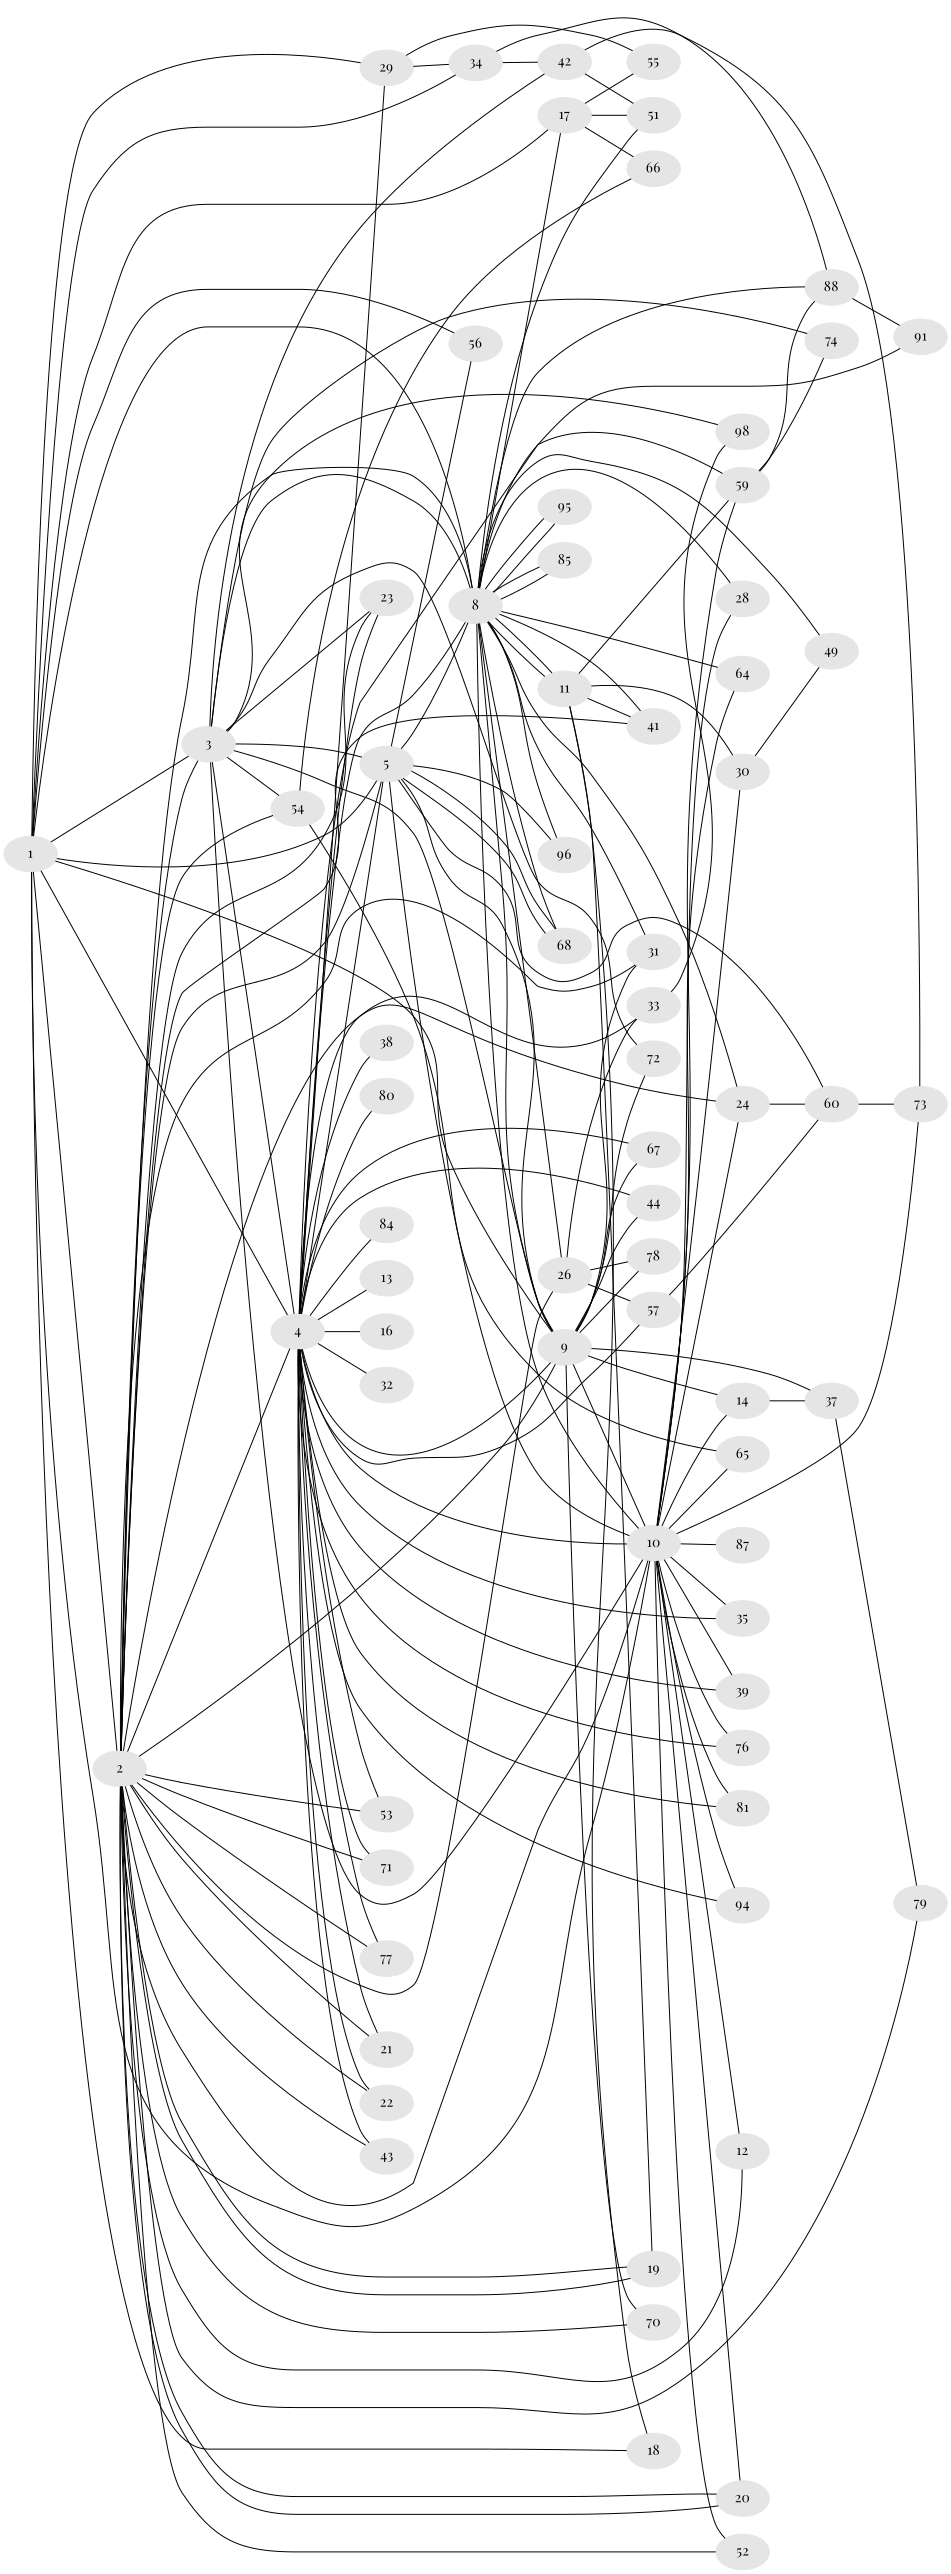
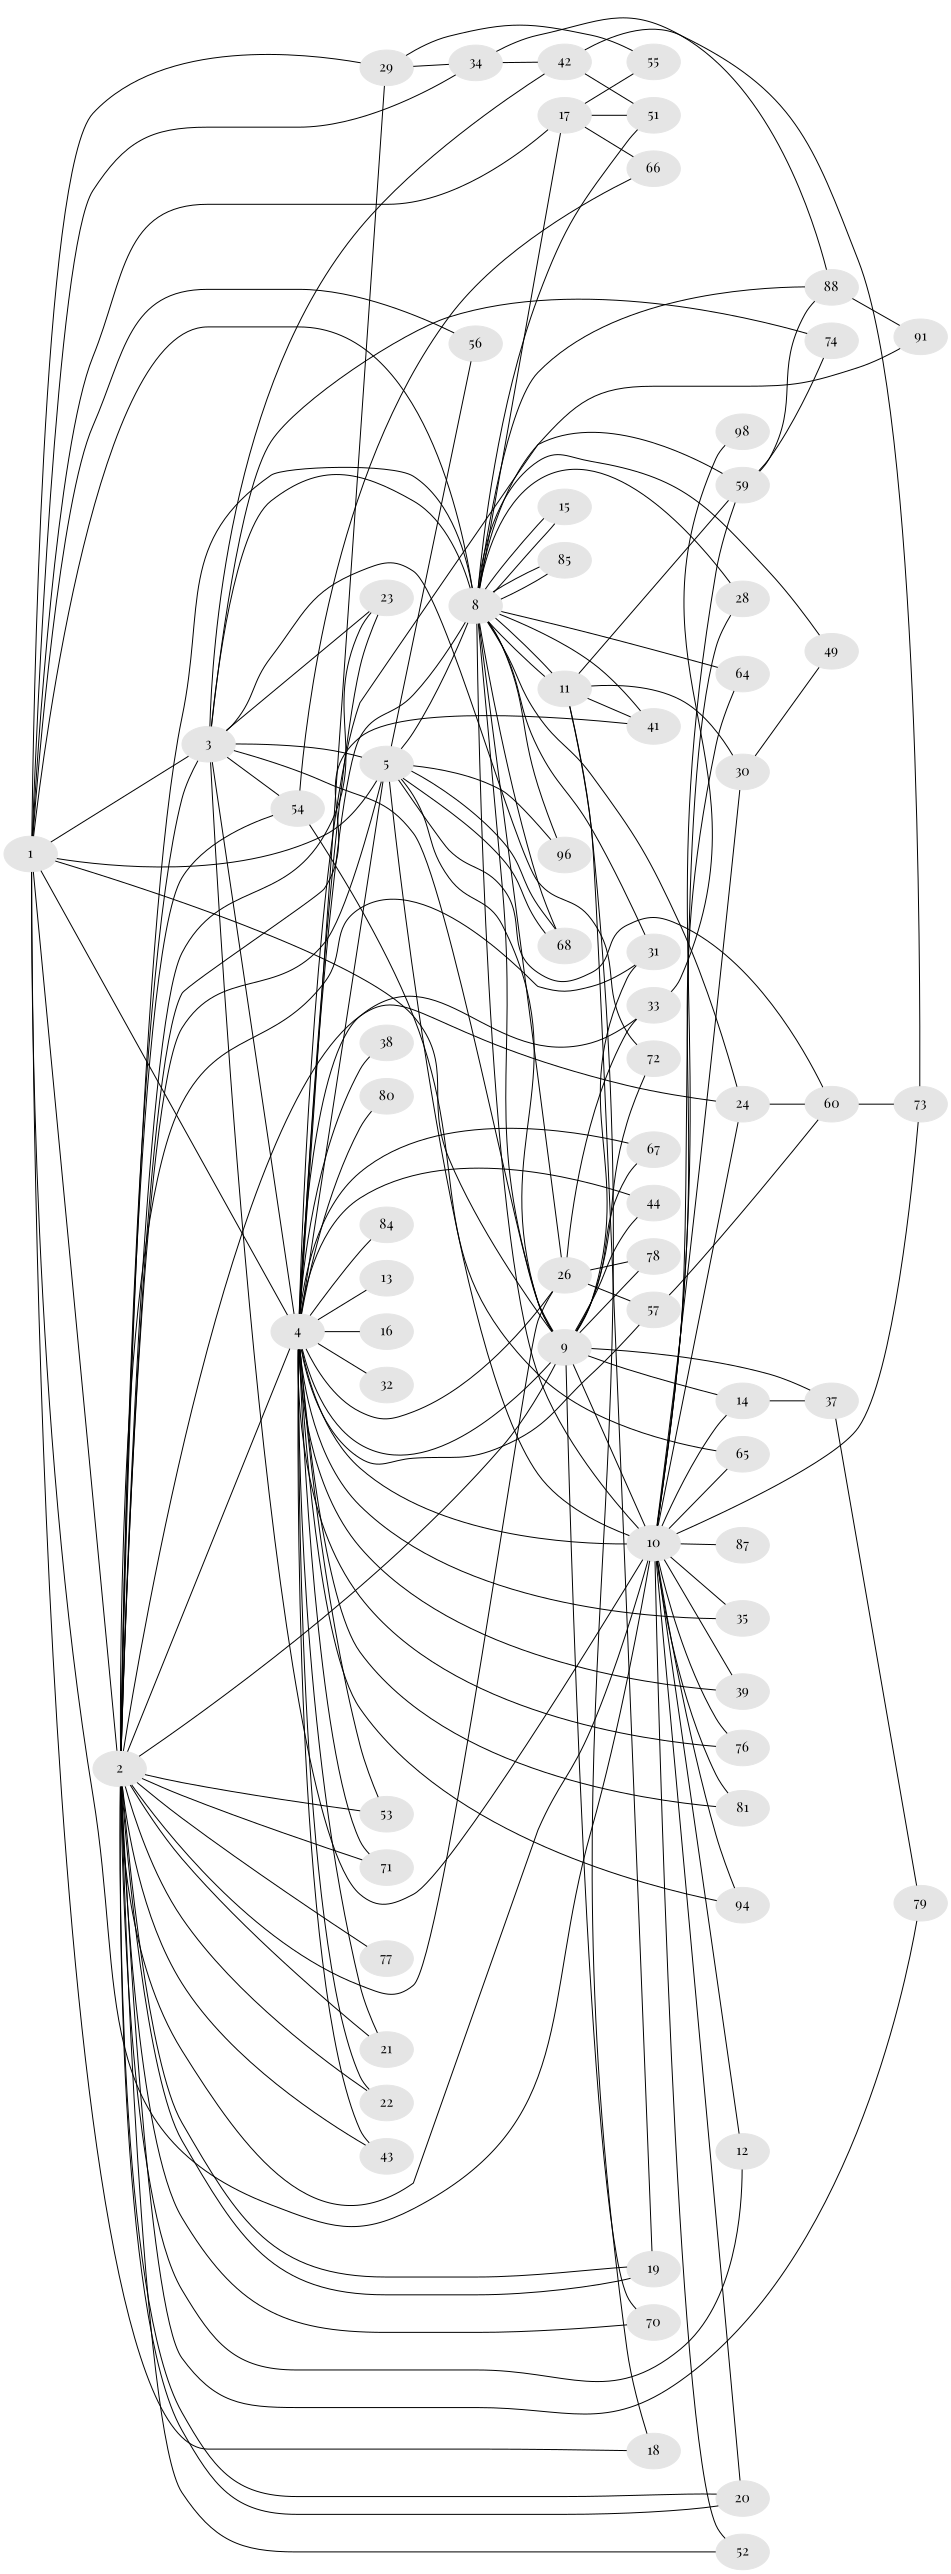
edge "98" -- "3": removed
node "95": label "95" -> "15"
edge "4" -- "77": now "4" -- "26"
